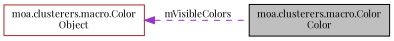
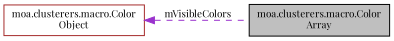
node "moa.clusterers.macro.Color Color": label "moa.clusterers.macro.Color Color" -> "moa.clusterers.macro.Color Array"
